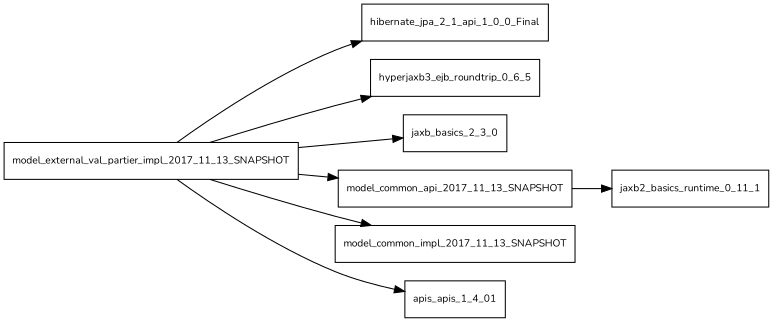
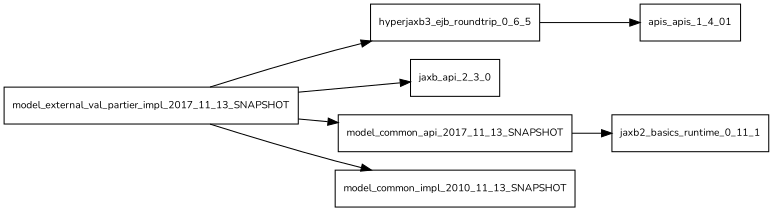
node "hibernate_jpa_2_1_api_1_0_0_Final": removed
node "jaxb_basics_2_3_0": label "jaxb_basics_2_3_0" -> "jaxb_api_2_3_0"
node "model_common_impl_2017_11_13_SNAPSHOT": label "model_common_impl_2017_11_13_SNAPSHOT" -> "model_common_impl_2010_11_13_SNAPSHOT"
edge "model_external_val_partier_impl_2017_11_13_SNAPSHOT" -> "apis_apis_1_4_01": now "hyperjaxb3_ejb_roundtrip_0_6_5" -> "apis_apis_1_4_01"
